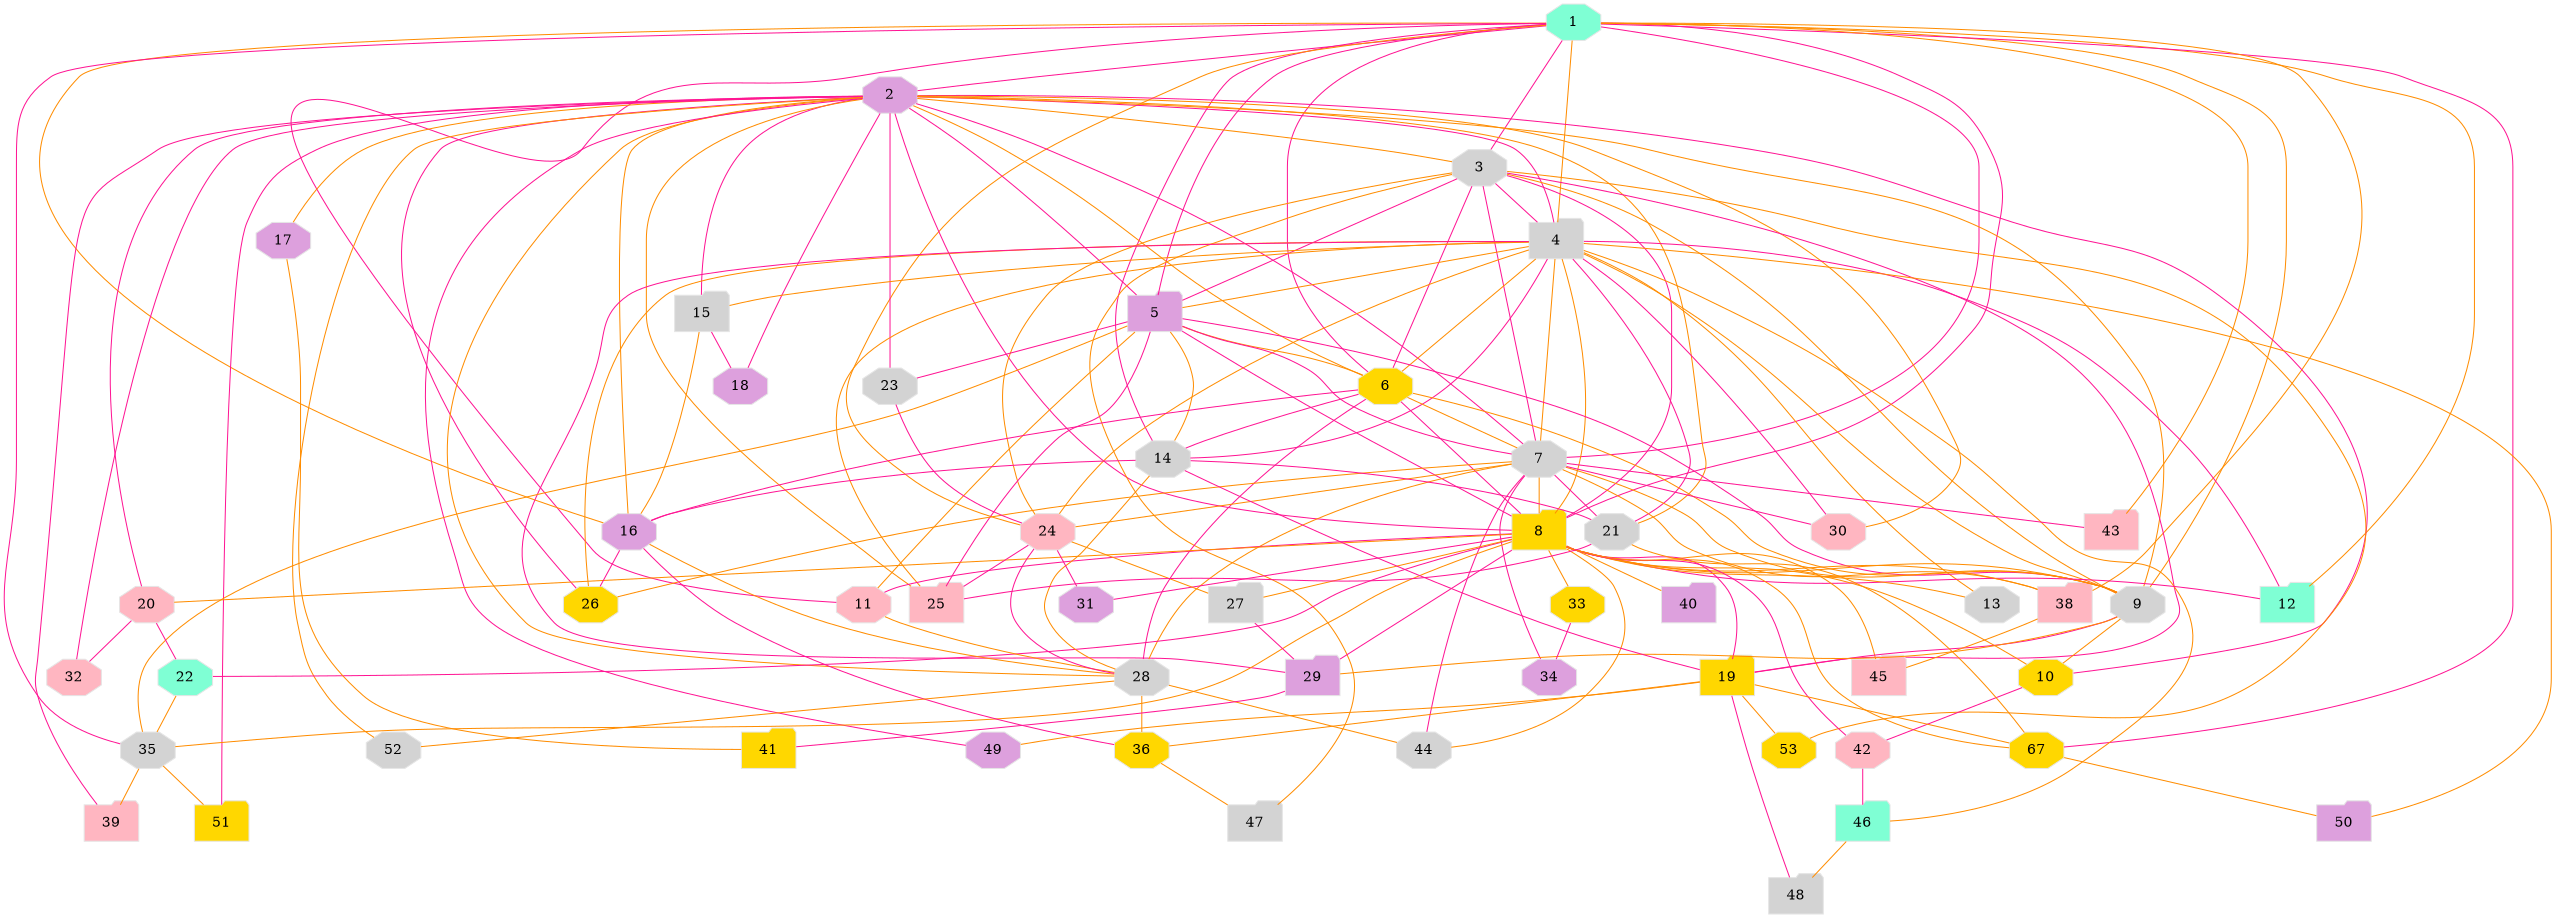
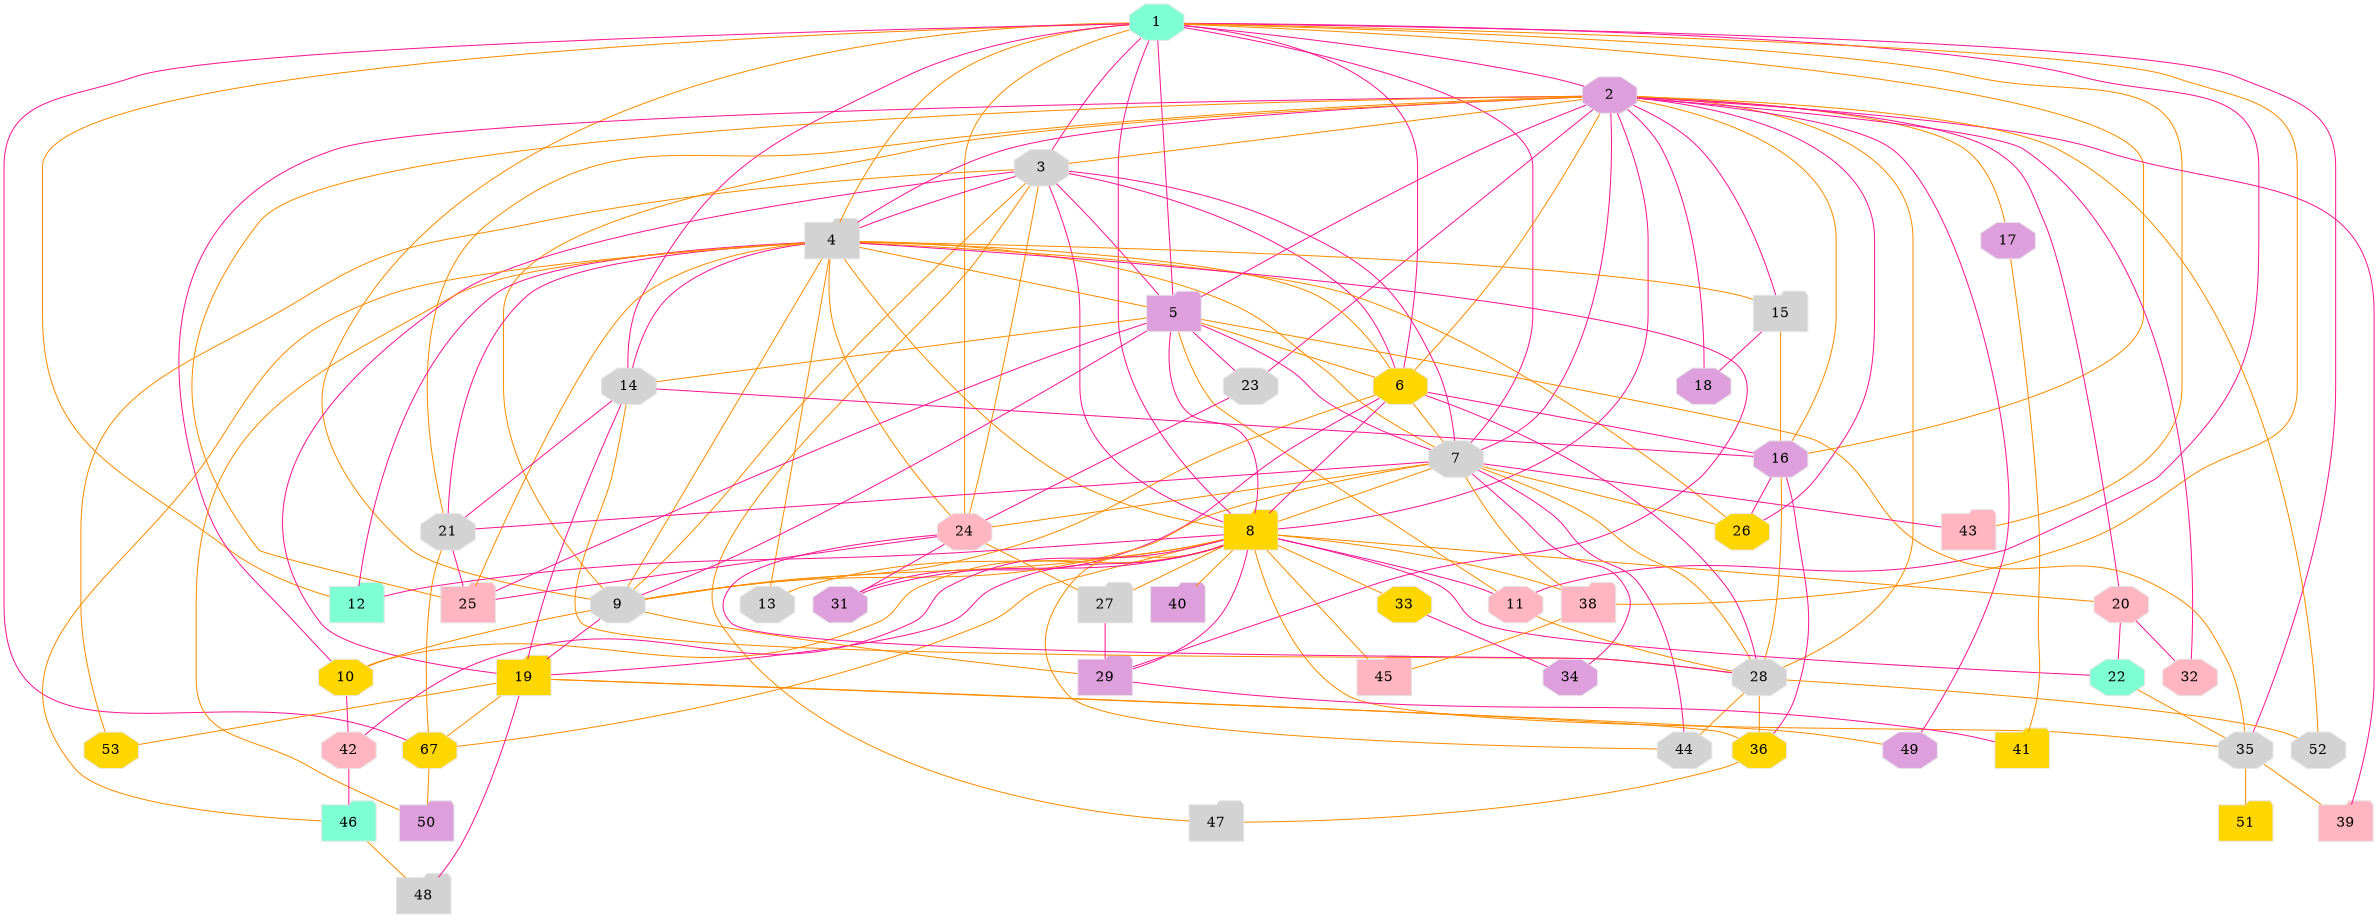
edge "2" -- "51": removed
edge "6" -- "14": now "6" -- "31"
node "30": removed
